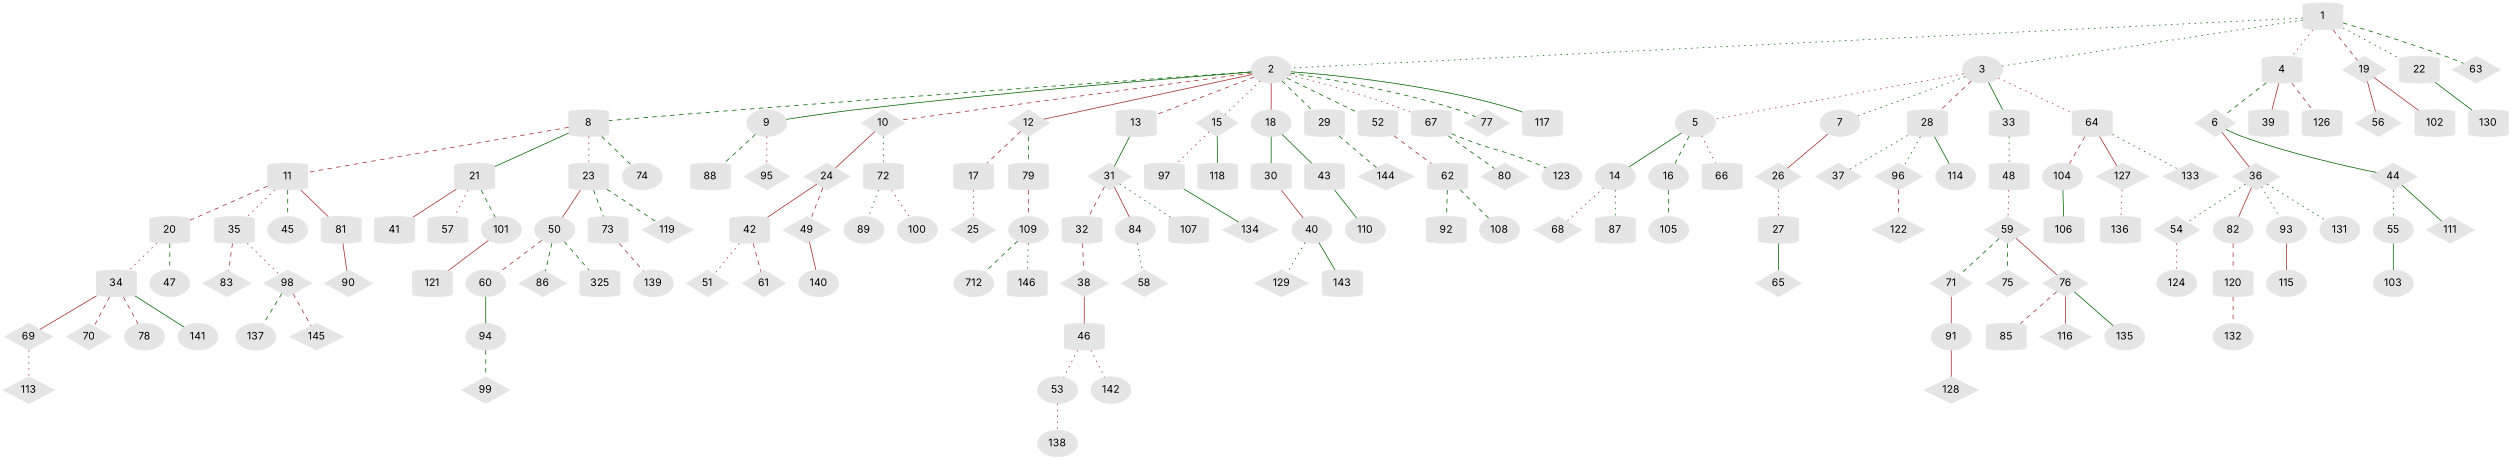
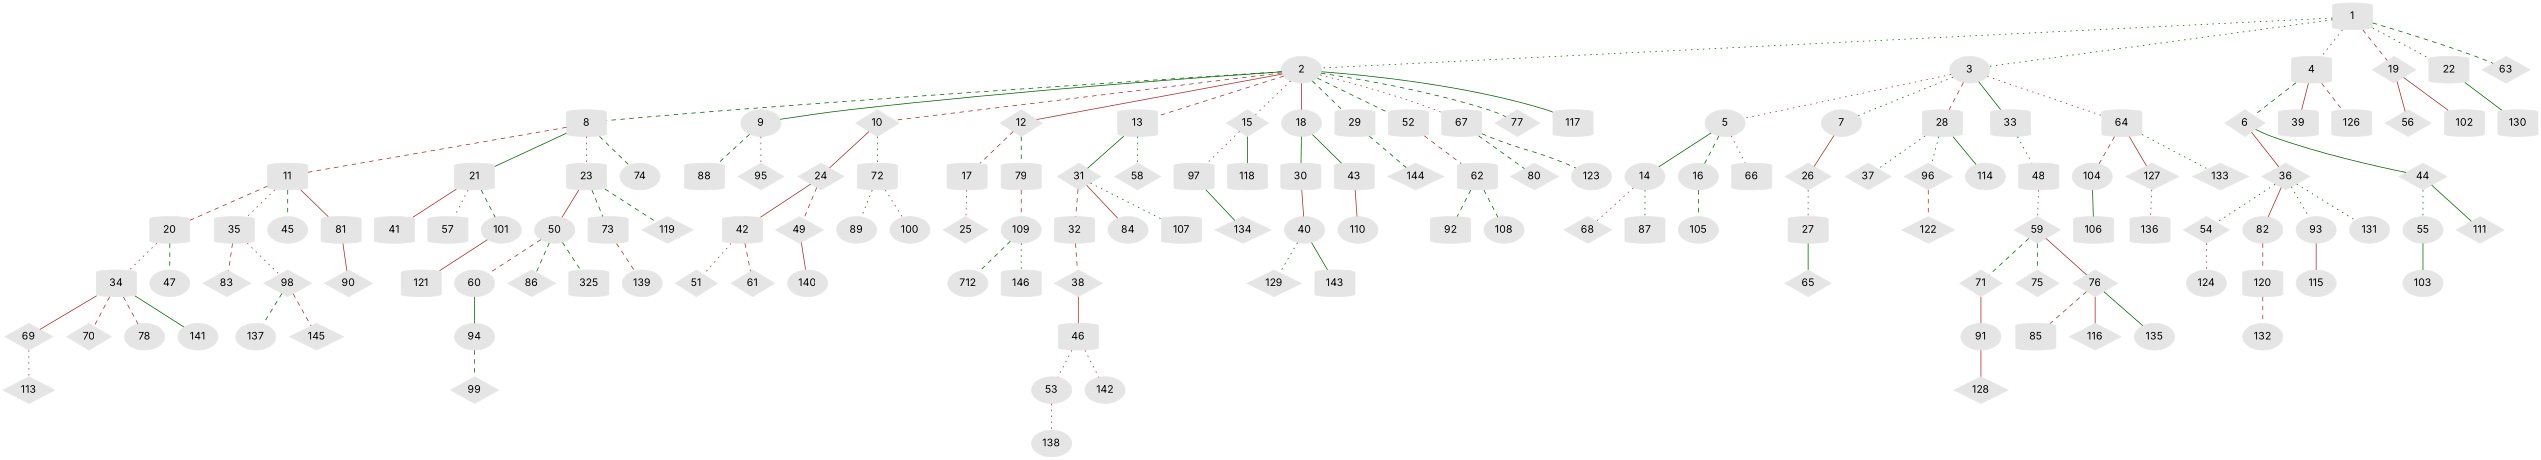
edge "43" -- "110": color darkgreen -> brown
edge "84" -- "58": now "13" -- "58"
